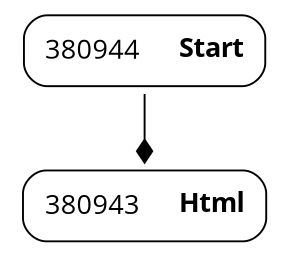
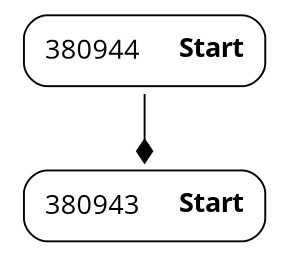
node "380943": text "Html" -> "Start"
